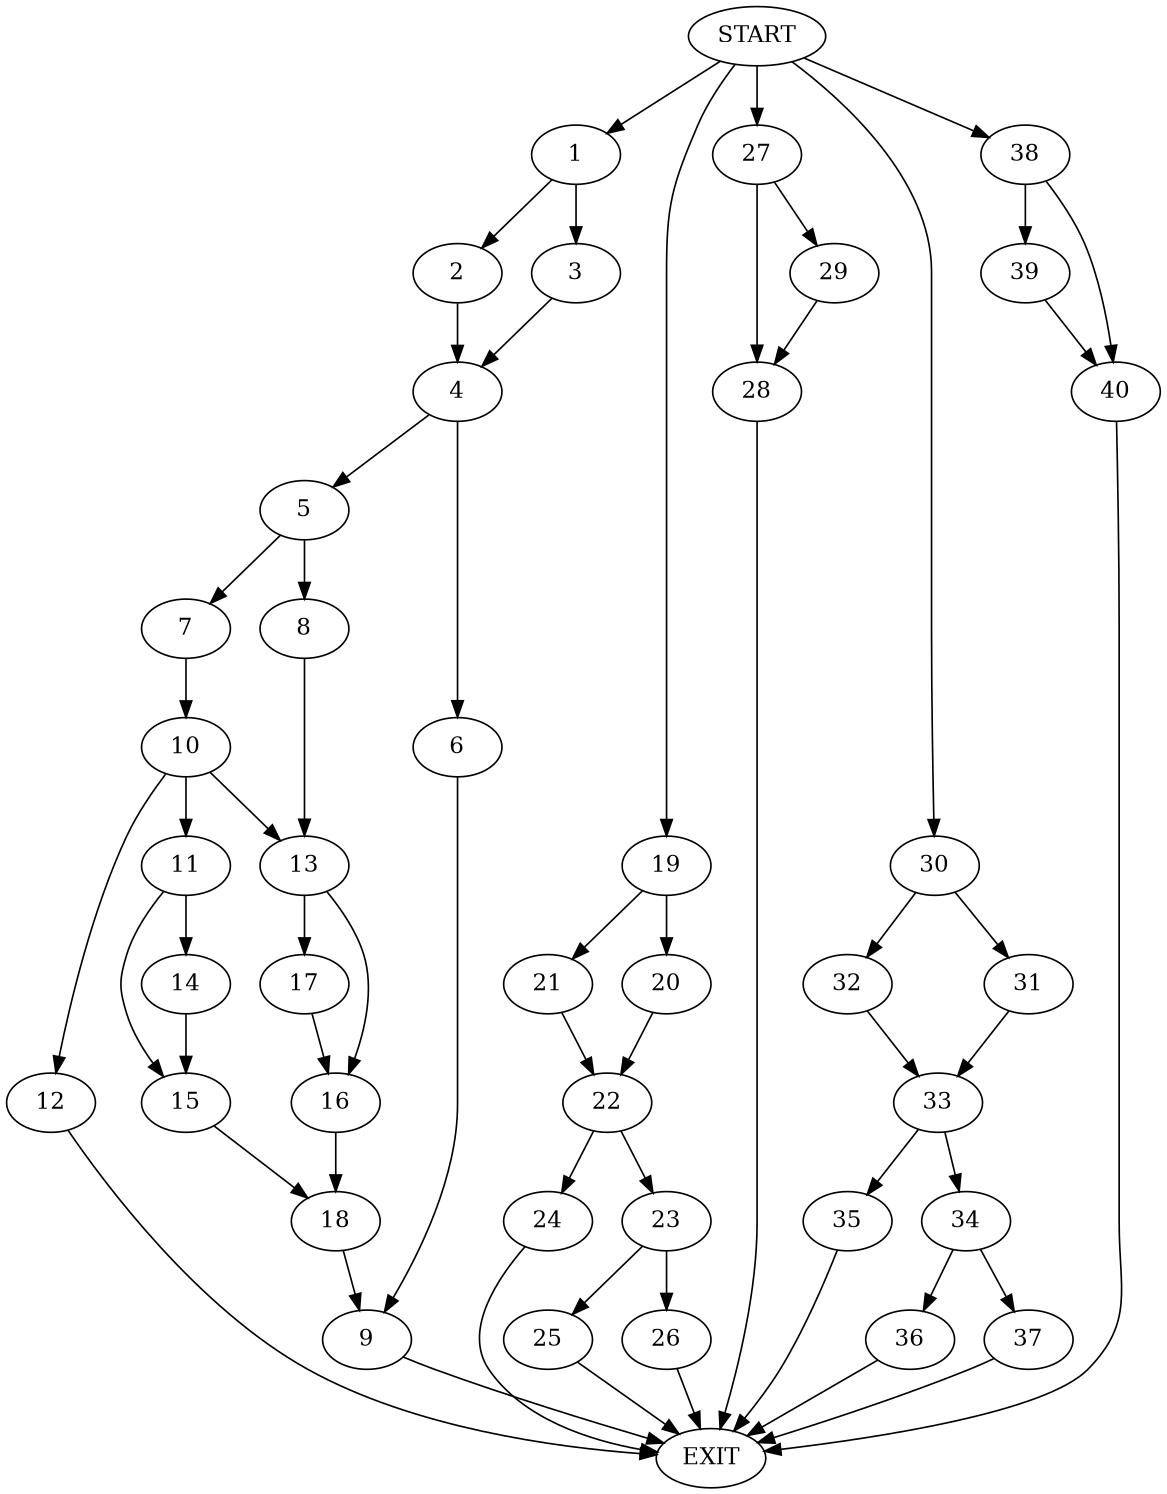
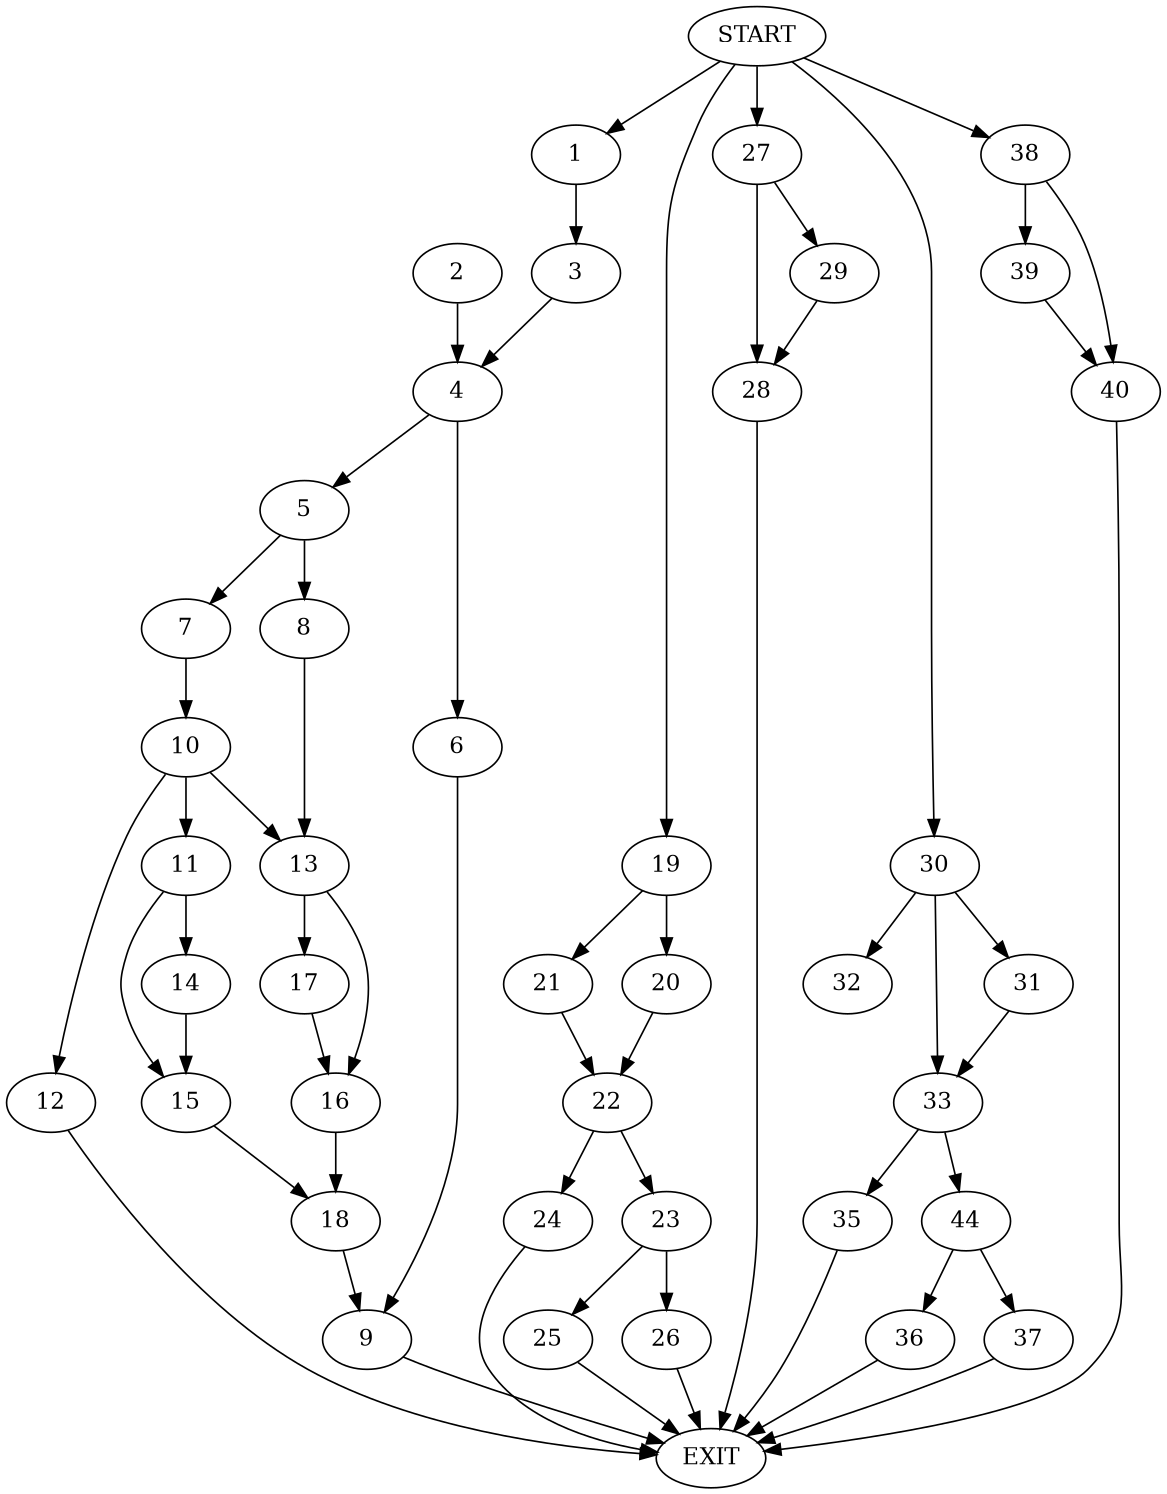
edge "1" -> "2": removed
edge "32" -> "33": now "30" -> "33"
node "34": label "34" -> "44"
